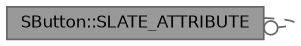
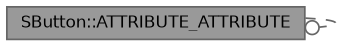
node "SButton::SLATE_ATTRIBUTE": label "SButton::SLATE_ATTRIBUTE" -> "SButton::ATTRIBUTE_ATTRIBUTE"
